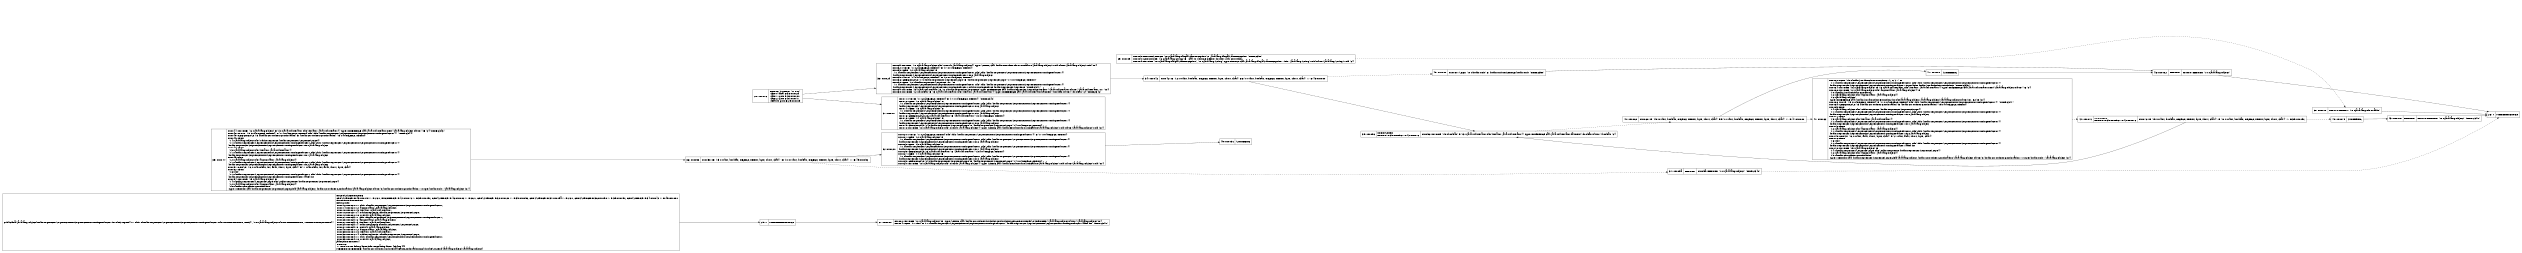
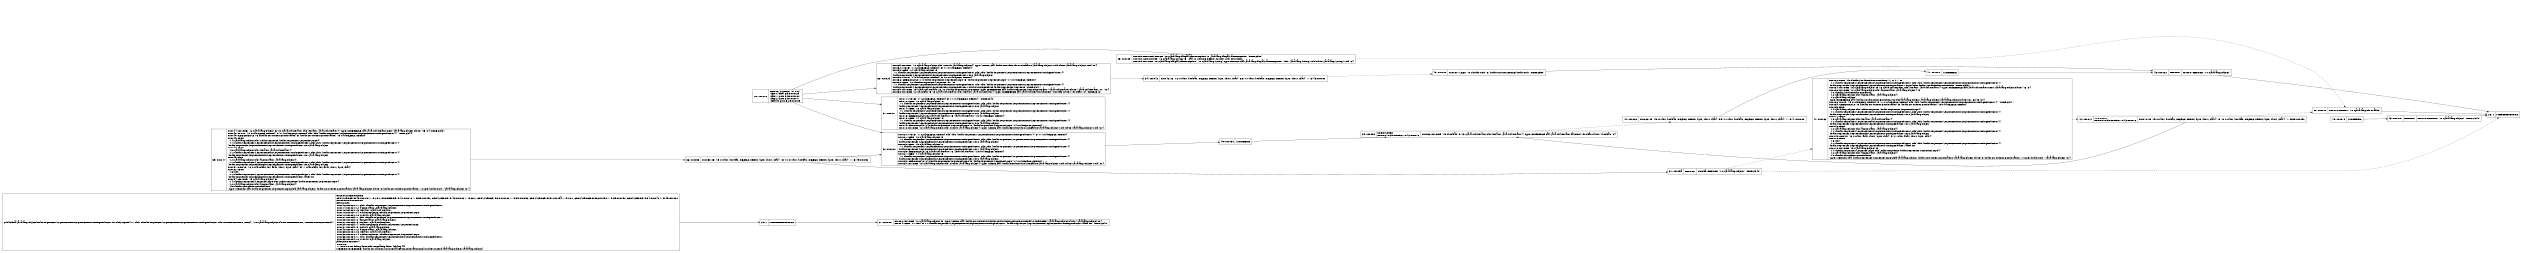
edge "28: 0x0006" -> "29: 0x0009": added
edge "34: 0x0042" -> "39: 0x005c": now "49: 0x005c" -> "39: 0x005c"
edge "28: 0x0006" -> "32: 0x0020": added
edge "40: 0x0060" -> "41: 0x0062": now "37: 0x005a" -> "41: 0x0062"
edge "42: 0x007c" -> "48: 0x007e": now "42: 0x007c" -> "30: 0x0010"
edge "36: 0x0058" -> "37: 0x005a": style dashed -> solid
